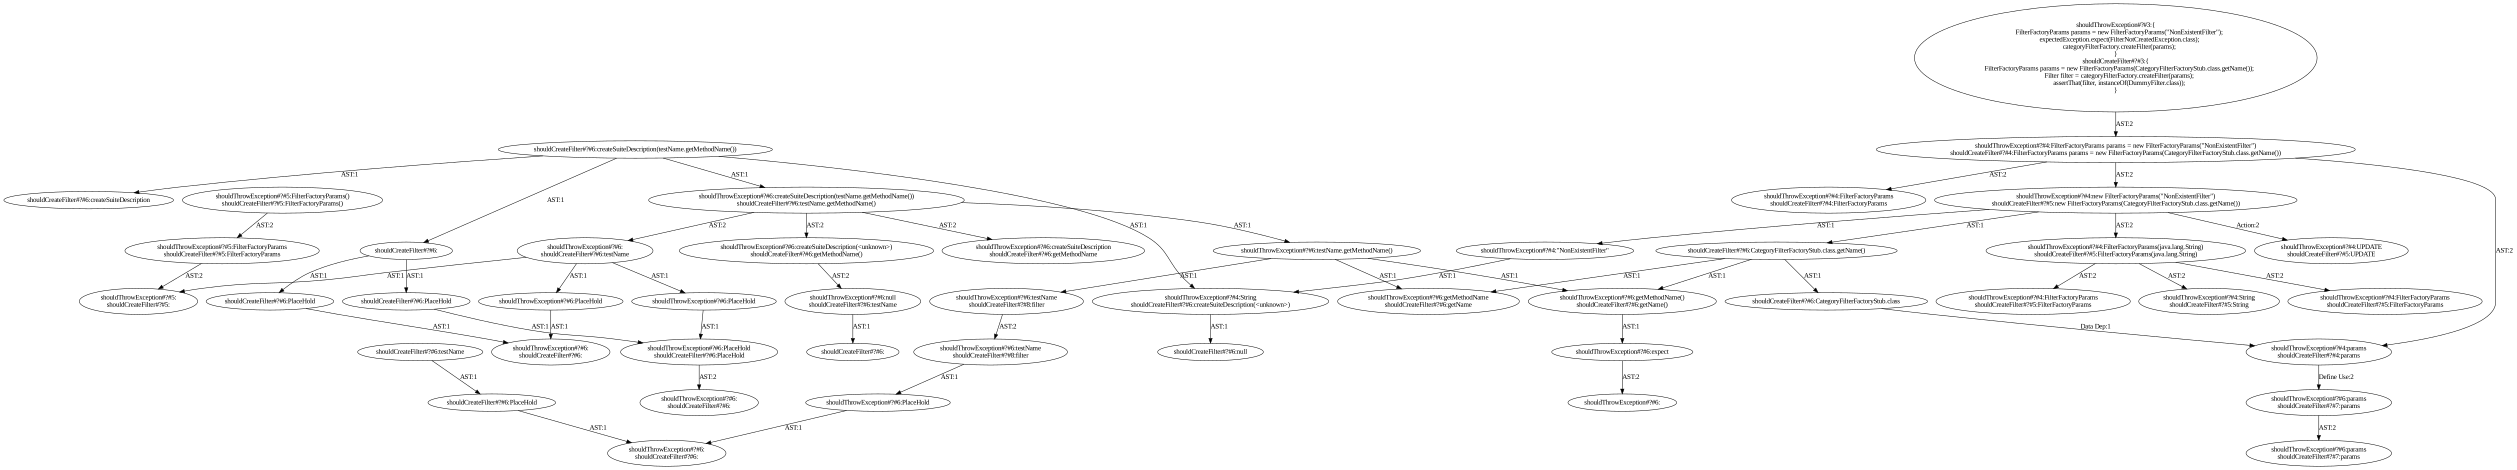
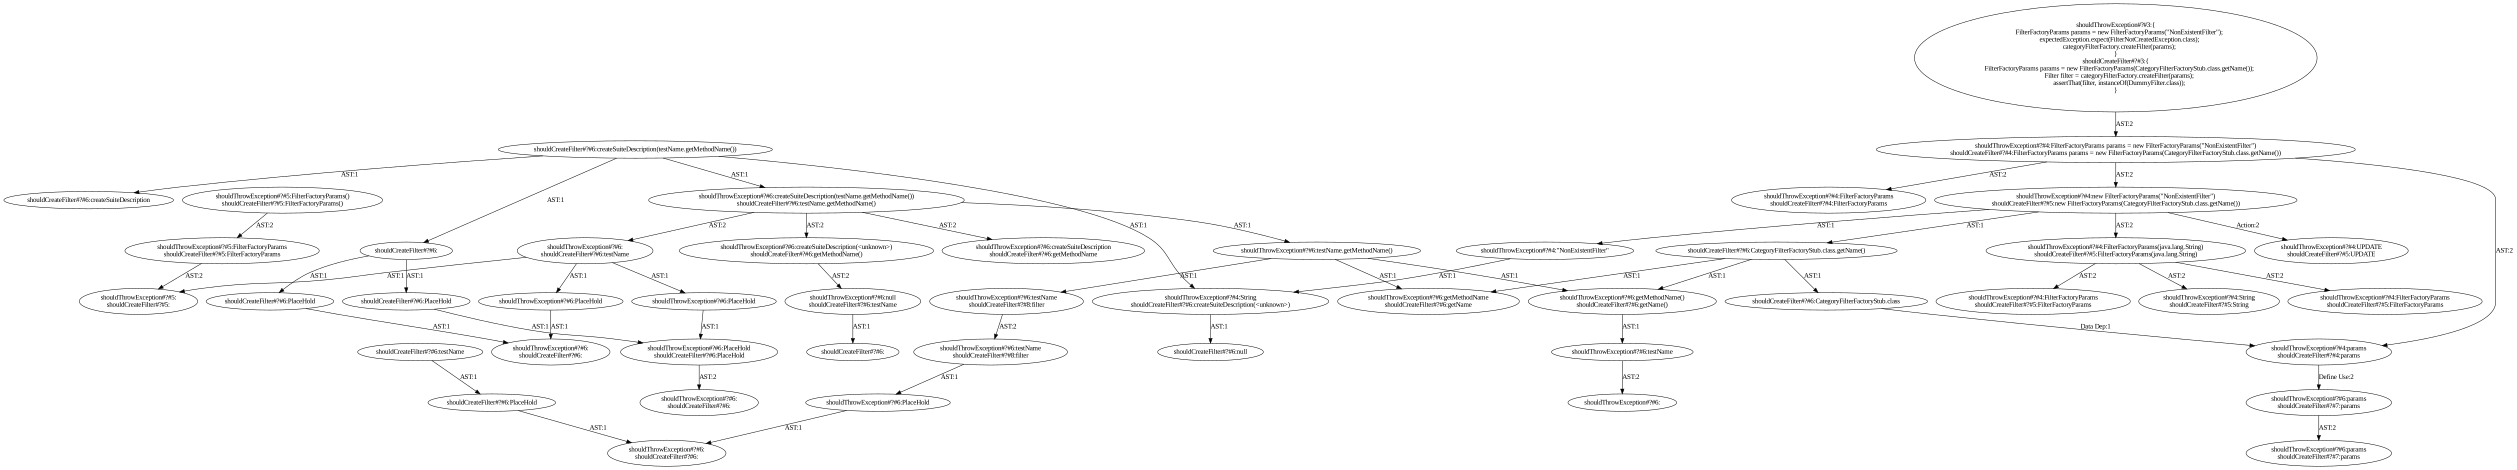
node "shouldThrowException#?#6:expect": label "shouldThrowException#?#6:expect" -> "shouldThrowException#?#6:testName"
